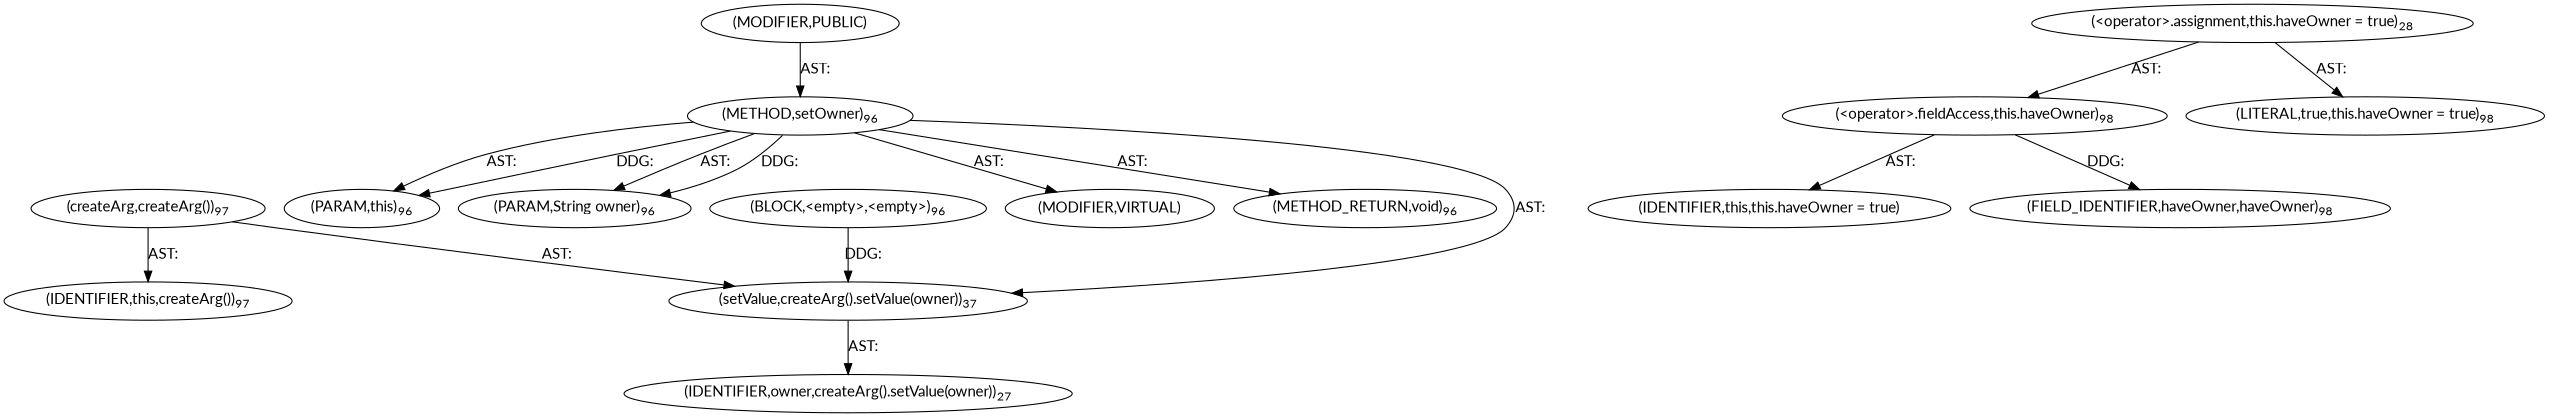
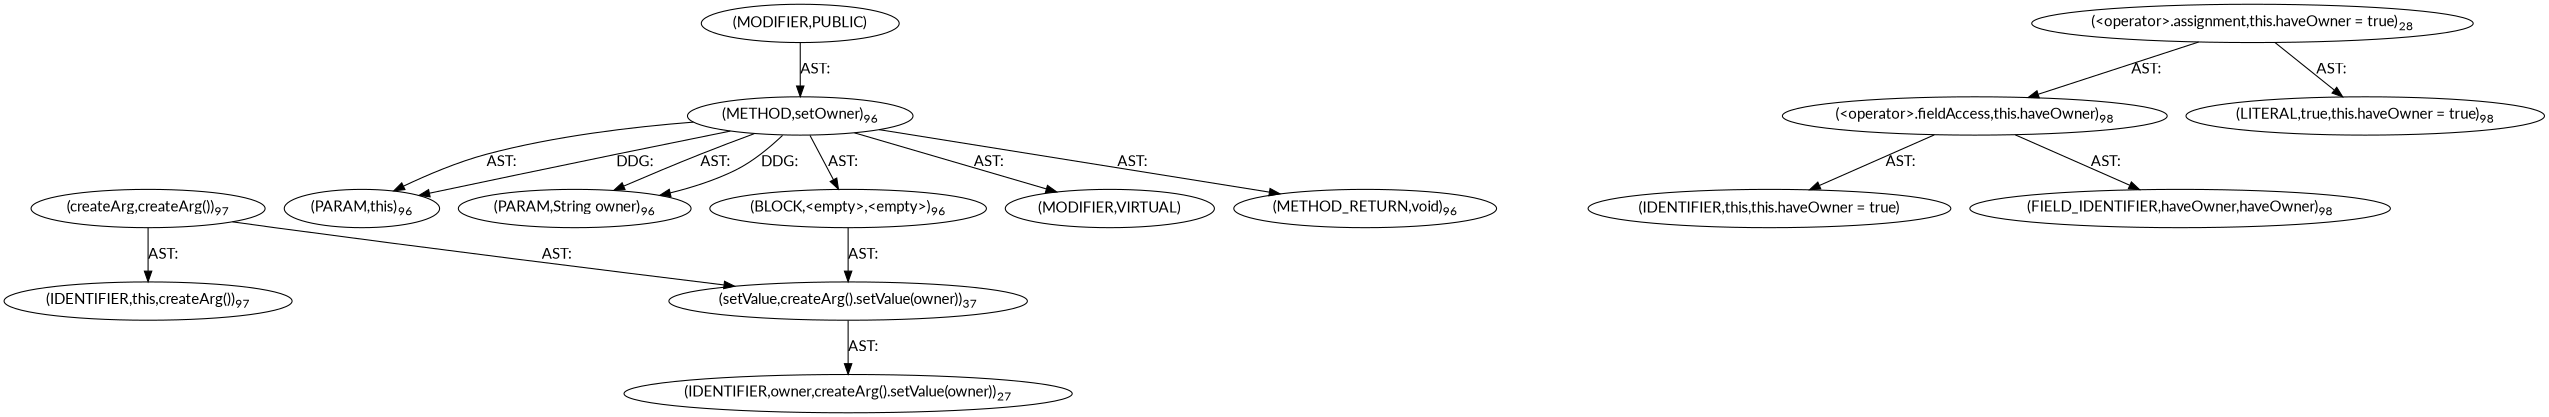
edge "(<operator>.fieldAccess,this.haveOwner)" -> "(FIELD_IDENTIFIER,haveOwner,haveOwner)": label "DDG: " -> "AST: "
edge "(METHOD,setOwner)" -> "(setValue,createArg().setValue(owner))": now "(METHOD,setOwner)" -> "(BLOCK,<empty>,<empty>)"
edge "(BLOCK,<empty>,<empty>)" -> "(setValue,createArg().setValue(owner))": label "DDG: " -> "AST: "
